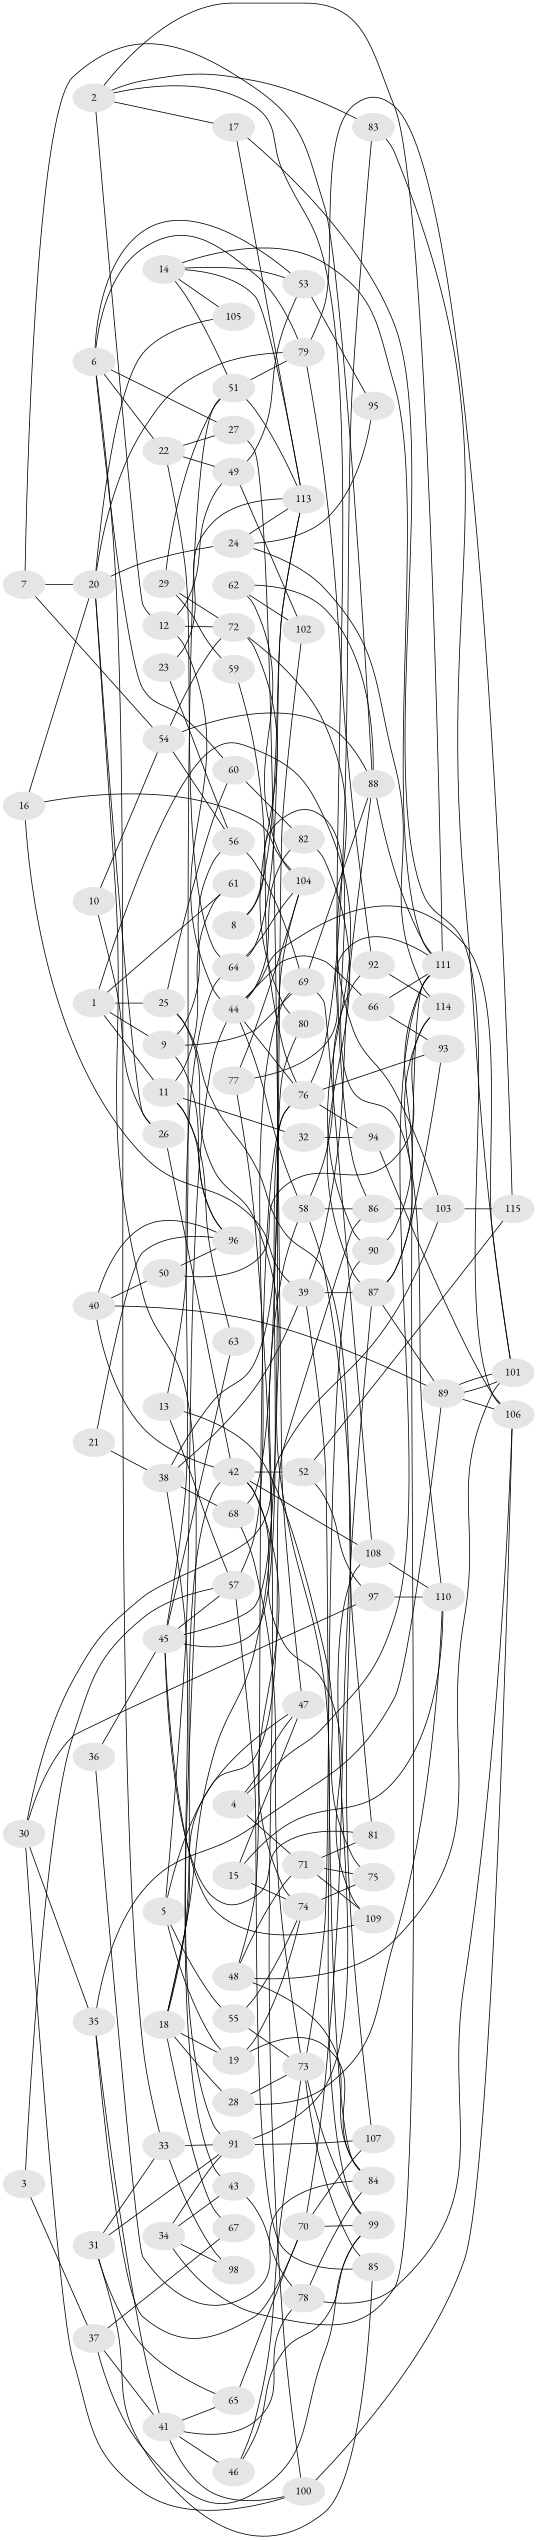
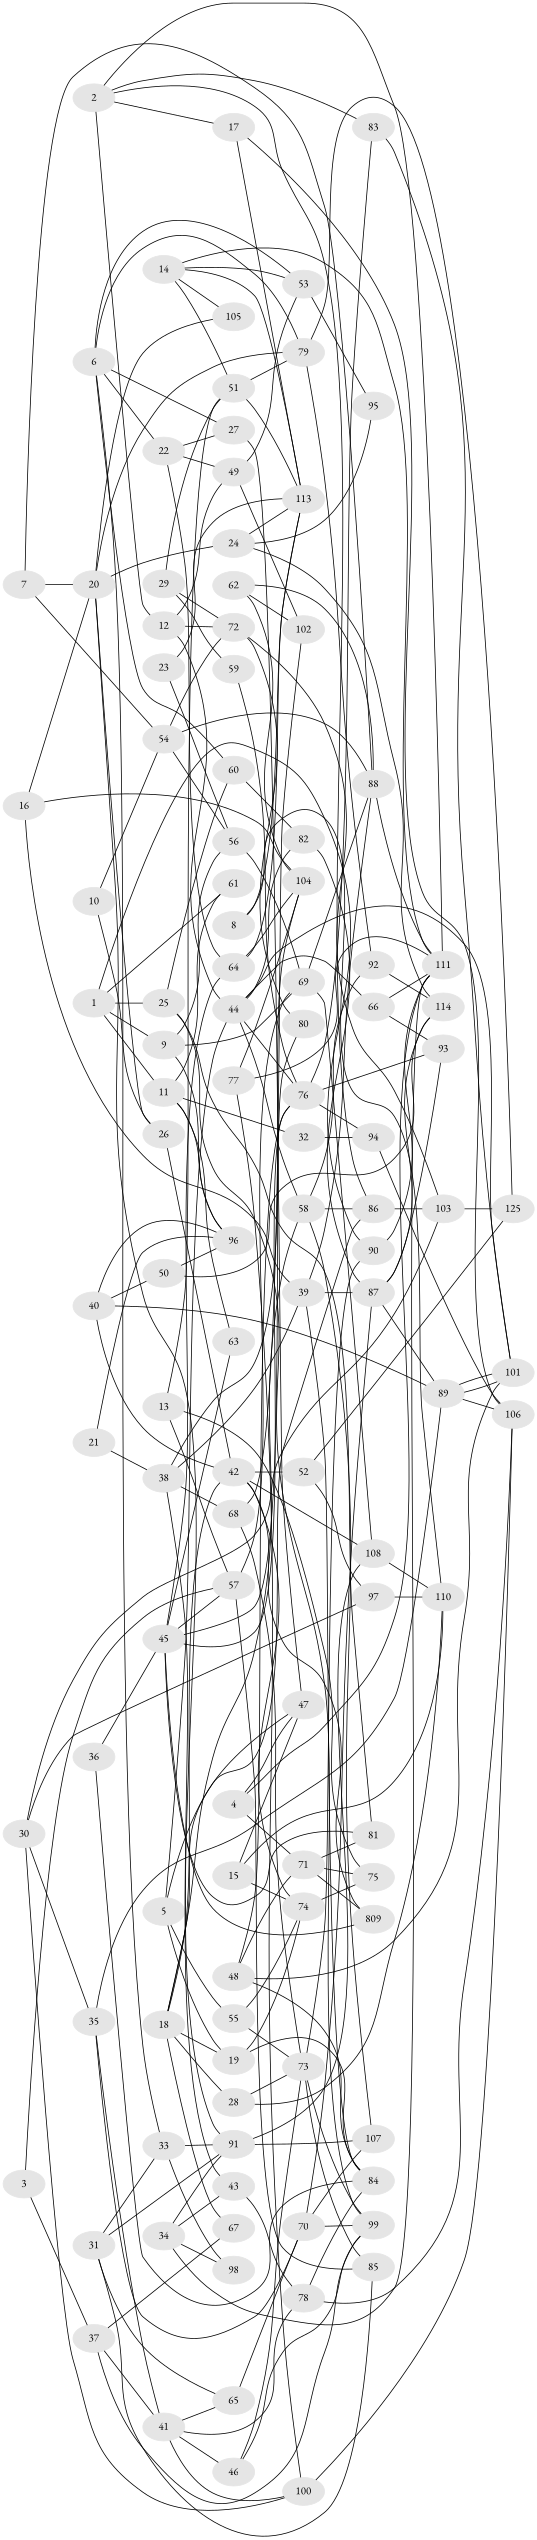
node "115": label "115" -> "125"
node "109": label "109" -> "809"
